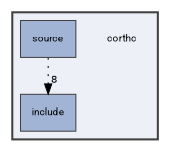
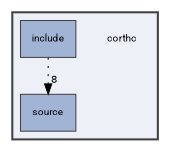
edge "source" -> "include": reversed
